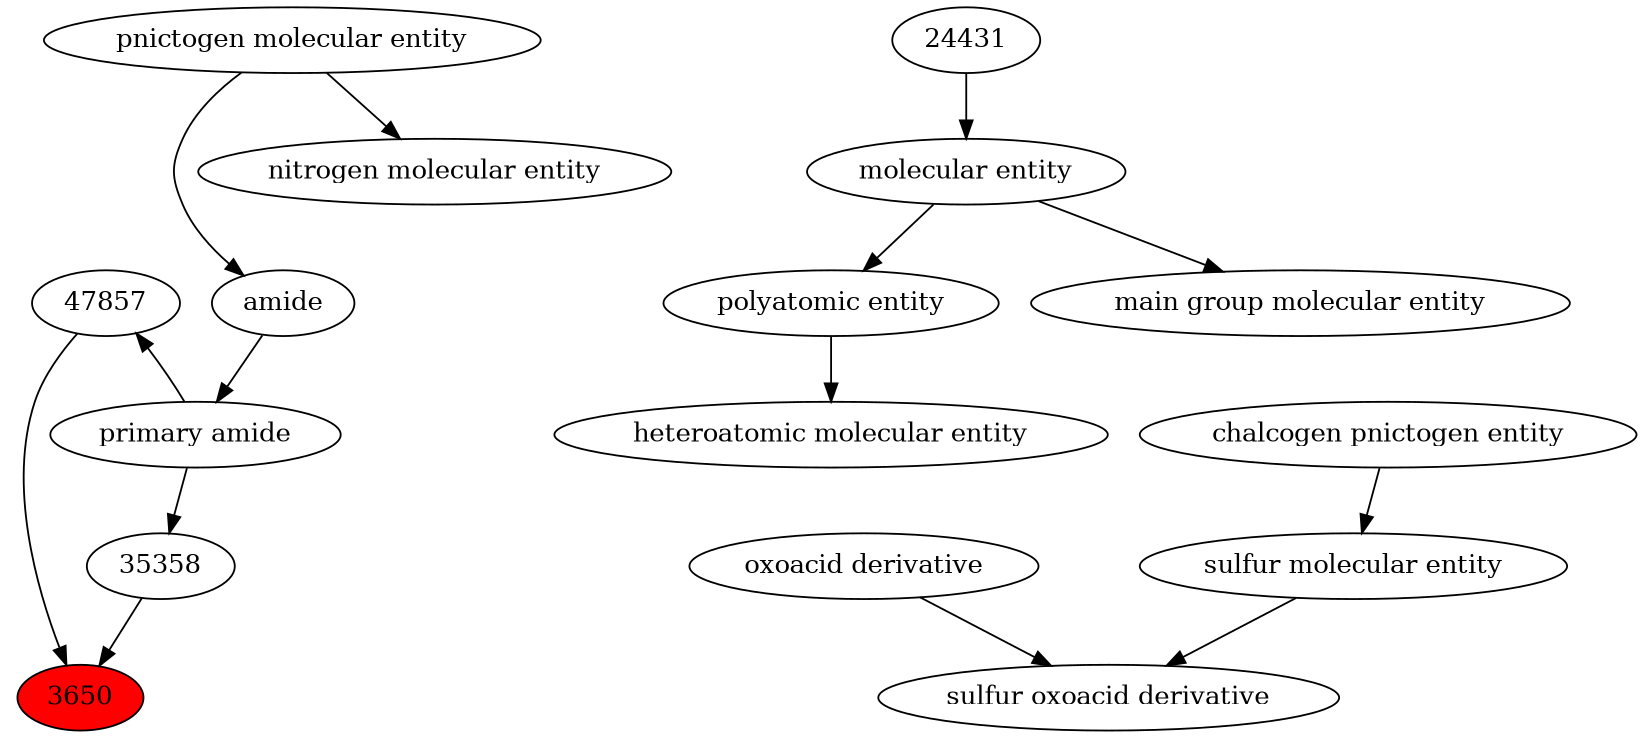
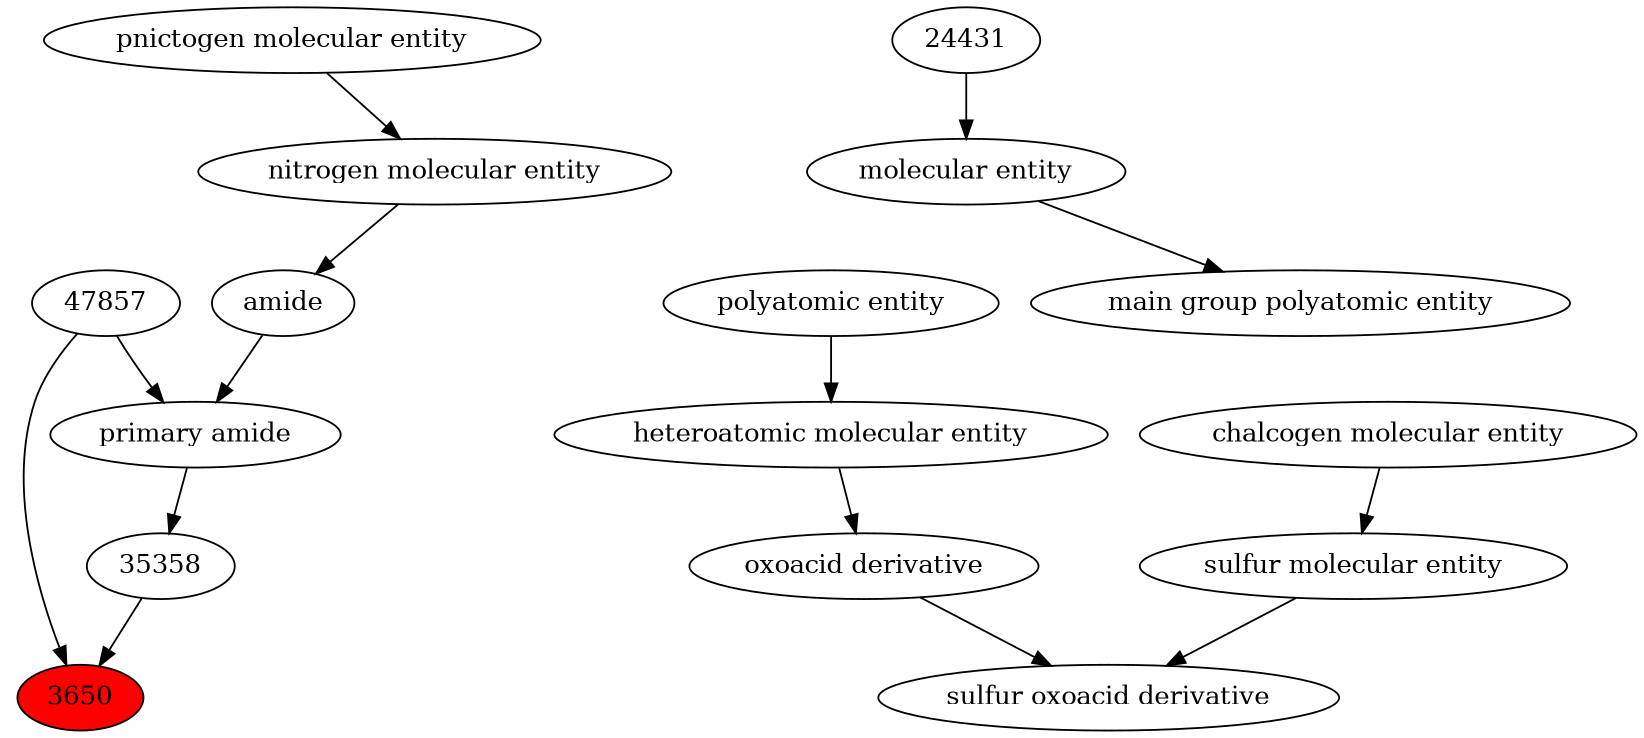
edge "pnictogen molecular entity" -> "amide": now "nitrogen molecular entity" -> "amide"
edge "molecular entity" -> "polyatomic entity": removed
node "main group molecular entity": label "main group molecular entity" -> "main group polyatomic entity"
edge "primary amide" -> "47857": reversed
node "chalcogen pnictogen entity": label "chalcogen pnictogen entity" -> "chalcogen molecular entity"
edge "heteroatomic molecular entity" -> "oxoacid derivative": added
